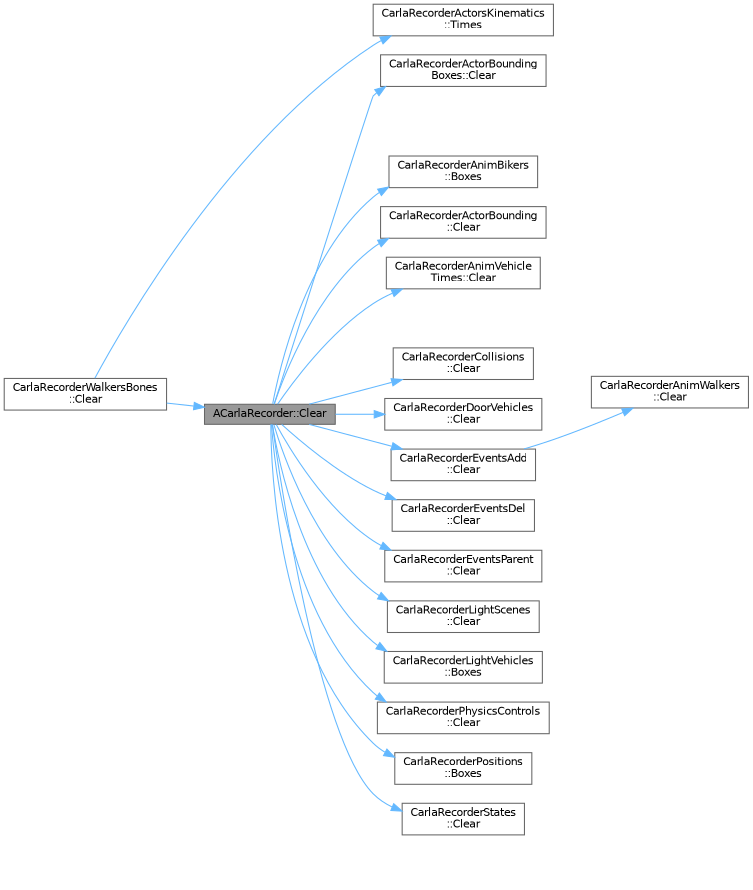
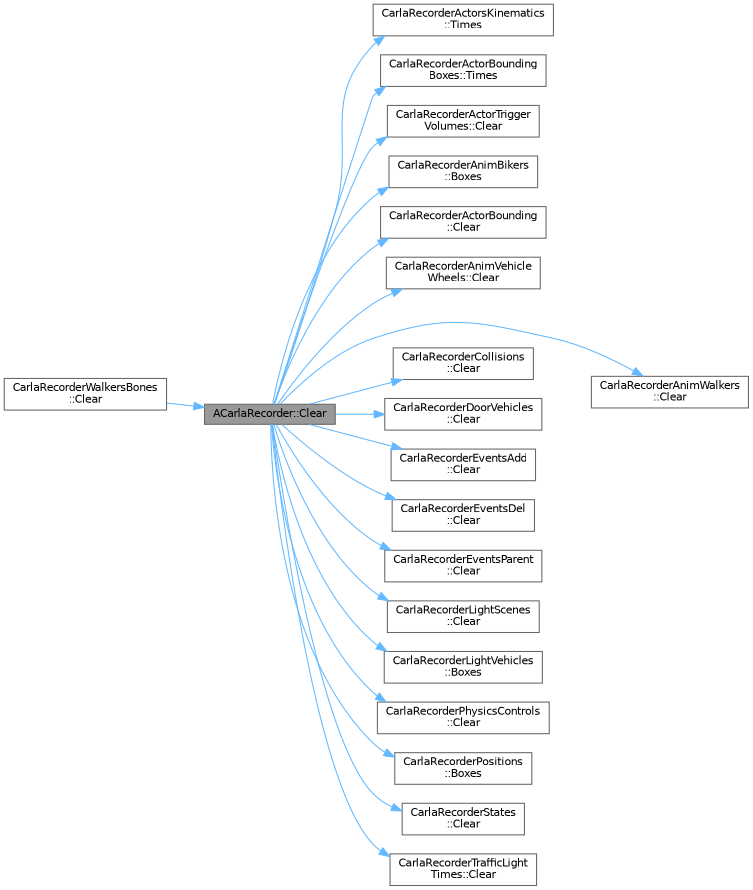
node "CarlaRecorderActorBounding Boxes::Clear": label "CarlaRecorderActorBounding Boxes::Clear" -> "CarlaRecorderActorBounding Boxes::Times"
node "CarlaRecorderActorTrigger Volumes::Clear": added
edge "CarlaRecorderWalkersBones ::Clear" -> "CarlaRecorderActorsKinematics ::Times": now "ACarlaRecorder::Clear" -> "CarlaRecorderActorsKinematics ::Times"
node "CarlaRecorderAnimVehicle Times::Clear": label "CarlaRecorderAnimVehicle Times::Clear" -> "CarlaRecorderAnimVehicle Wheels::Clear"
edge "CarlaRecorderEventsAdd ::Clear" -> "CarlaRecorderAnimWalkers ::Clear": now "ACarlaRecorder::Clear" -> "CarlaRecorderAnimWalkers ::Clear"
node "CarlaRecorderTrafficLight Times::Clear": added
